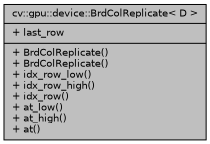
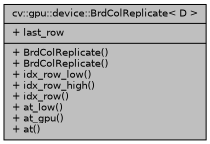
node "cv::gpu::device::BrdColReplicate< D >": text "+ at_high()" -> "+ at_gpu()"
